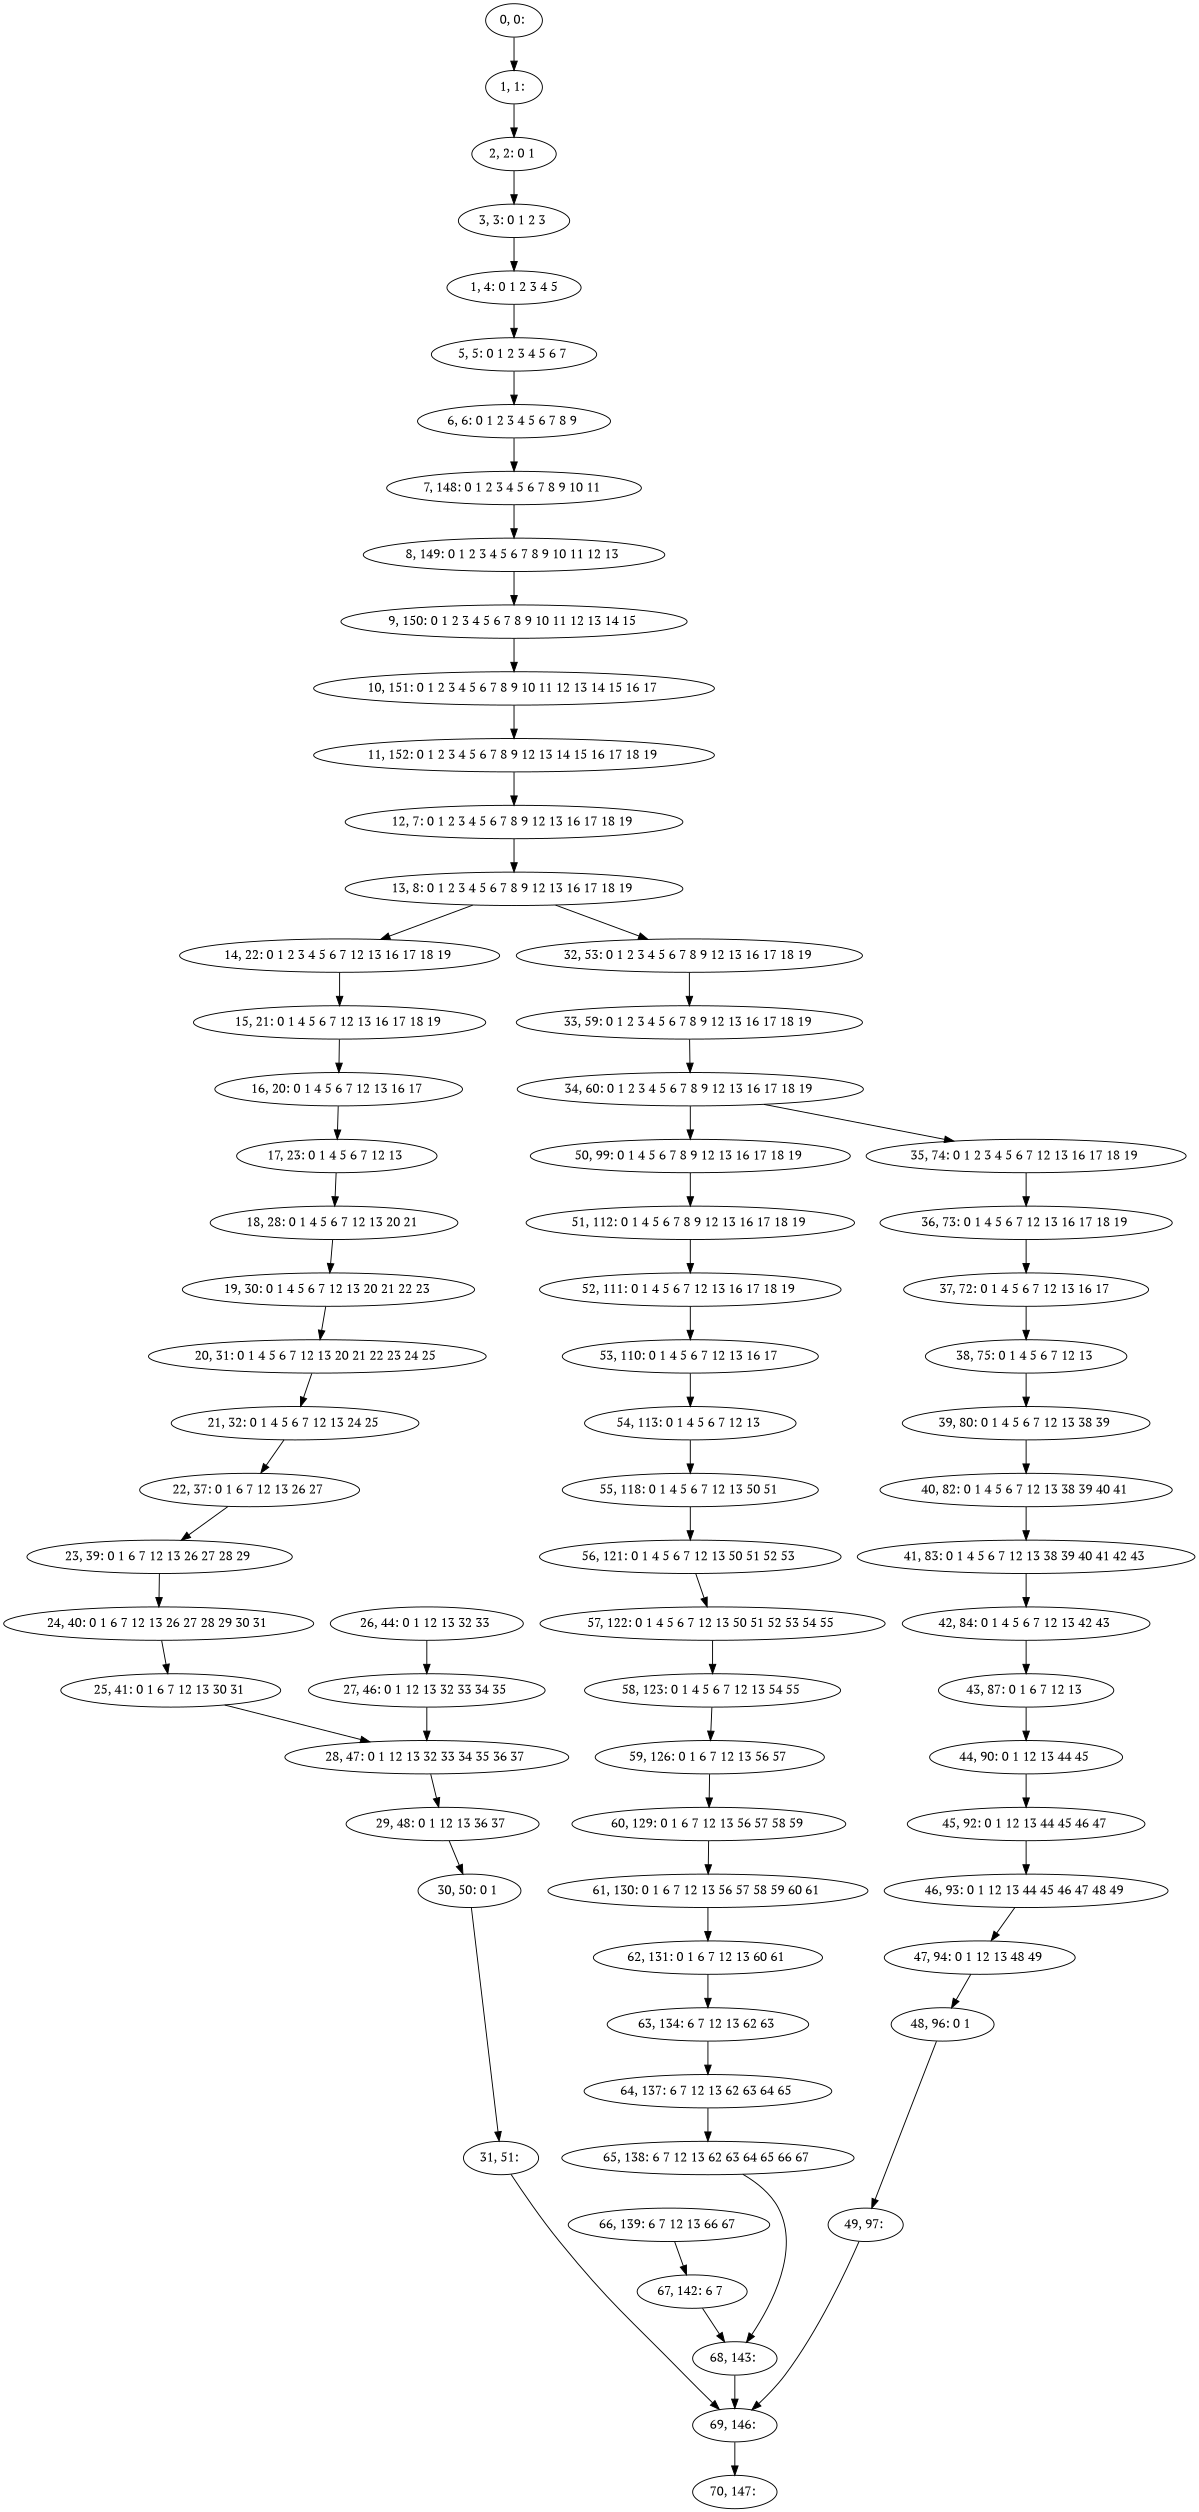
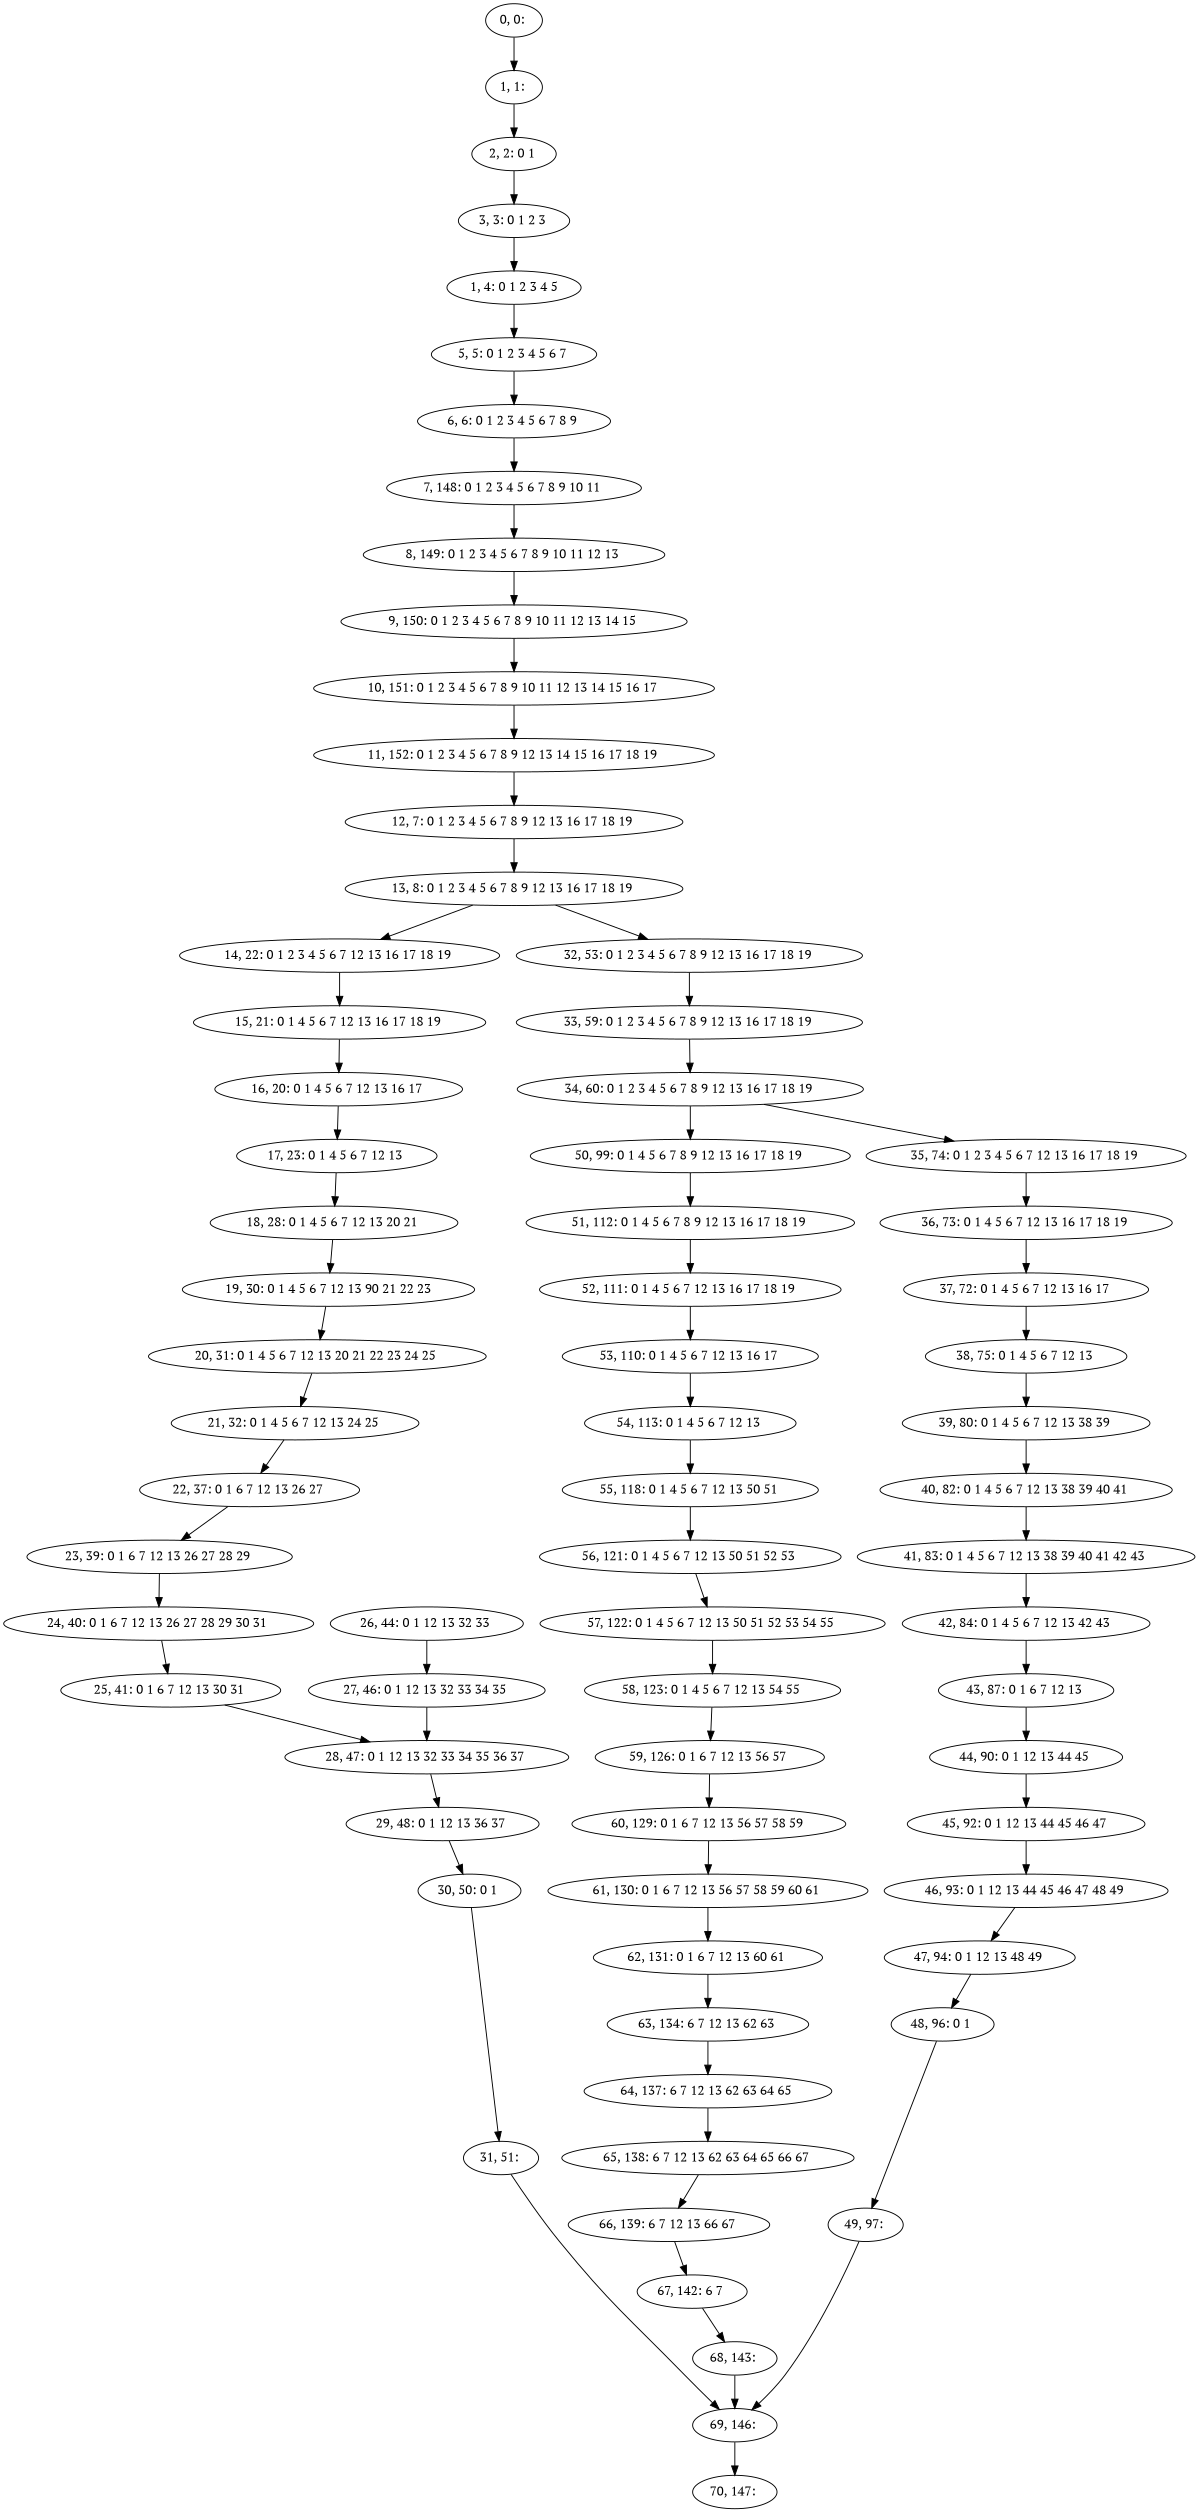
node "19, 30: 0 1 4 5 6 7 12 13 20 21 22 23": label "19, 30: 0 1 4 5 6 7 12 13 20 21 22 23" -> "19, 30: 0 1 4 5 6 7 12 13 90 21 22 23"
edge "65, 138: 6 7 12 13 62 63 64 65 66 67" -> "68, 143:": now "65, 138: 6 7 12 13 62 63 64 65 66 67" -> "66, 139: 6 7 12 13 66 67"
